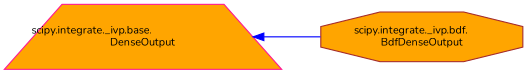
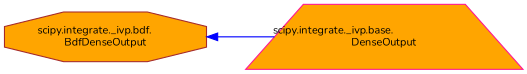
edge "scipy.integrate._ivp.bdf. BdfDenseOutput" -> "scipy.integrate._ivp.base. DenseOutput": reversed
